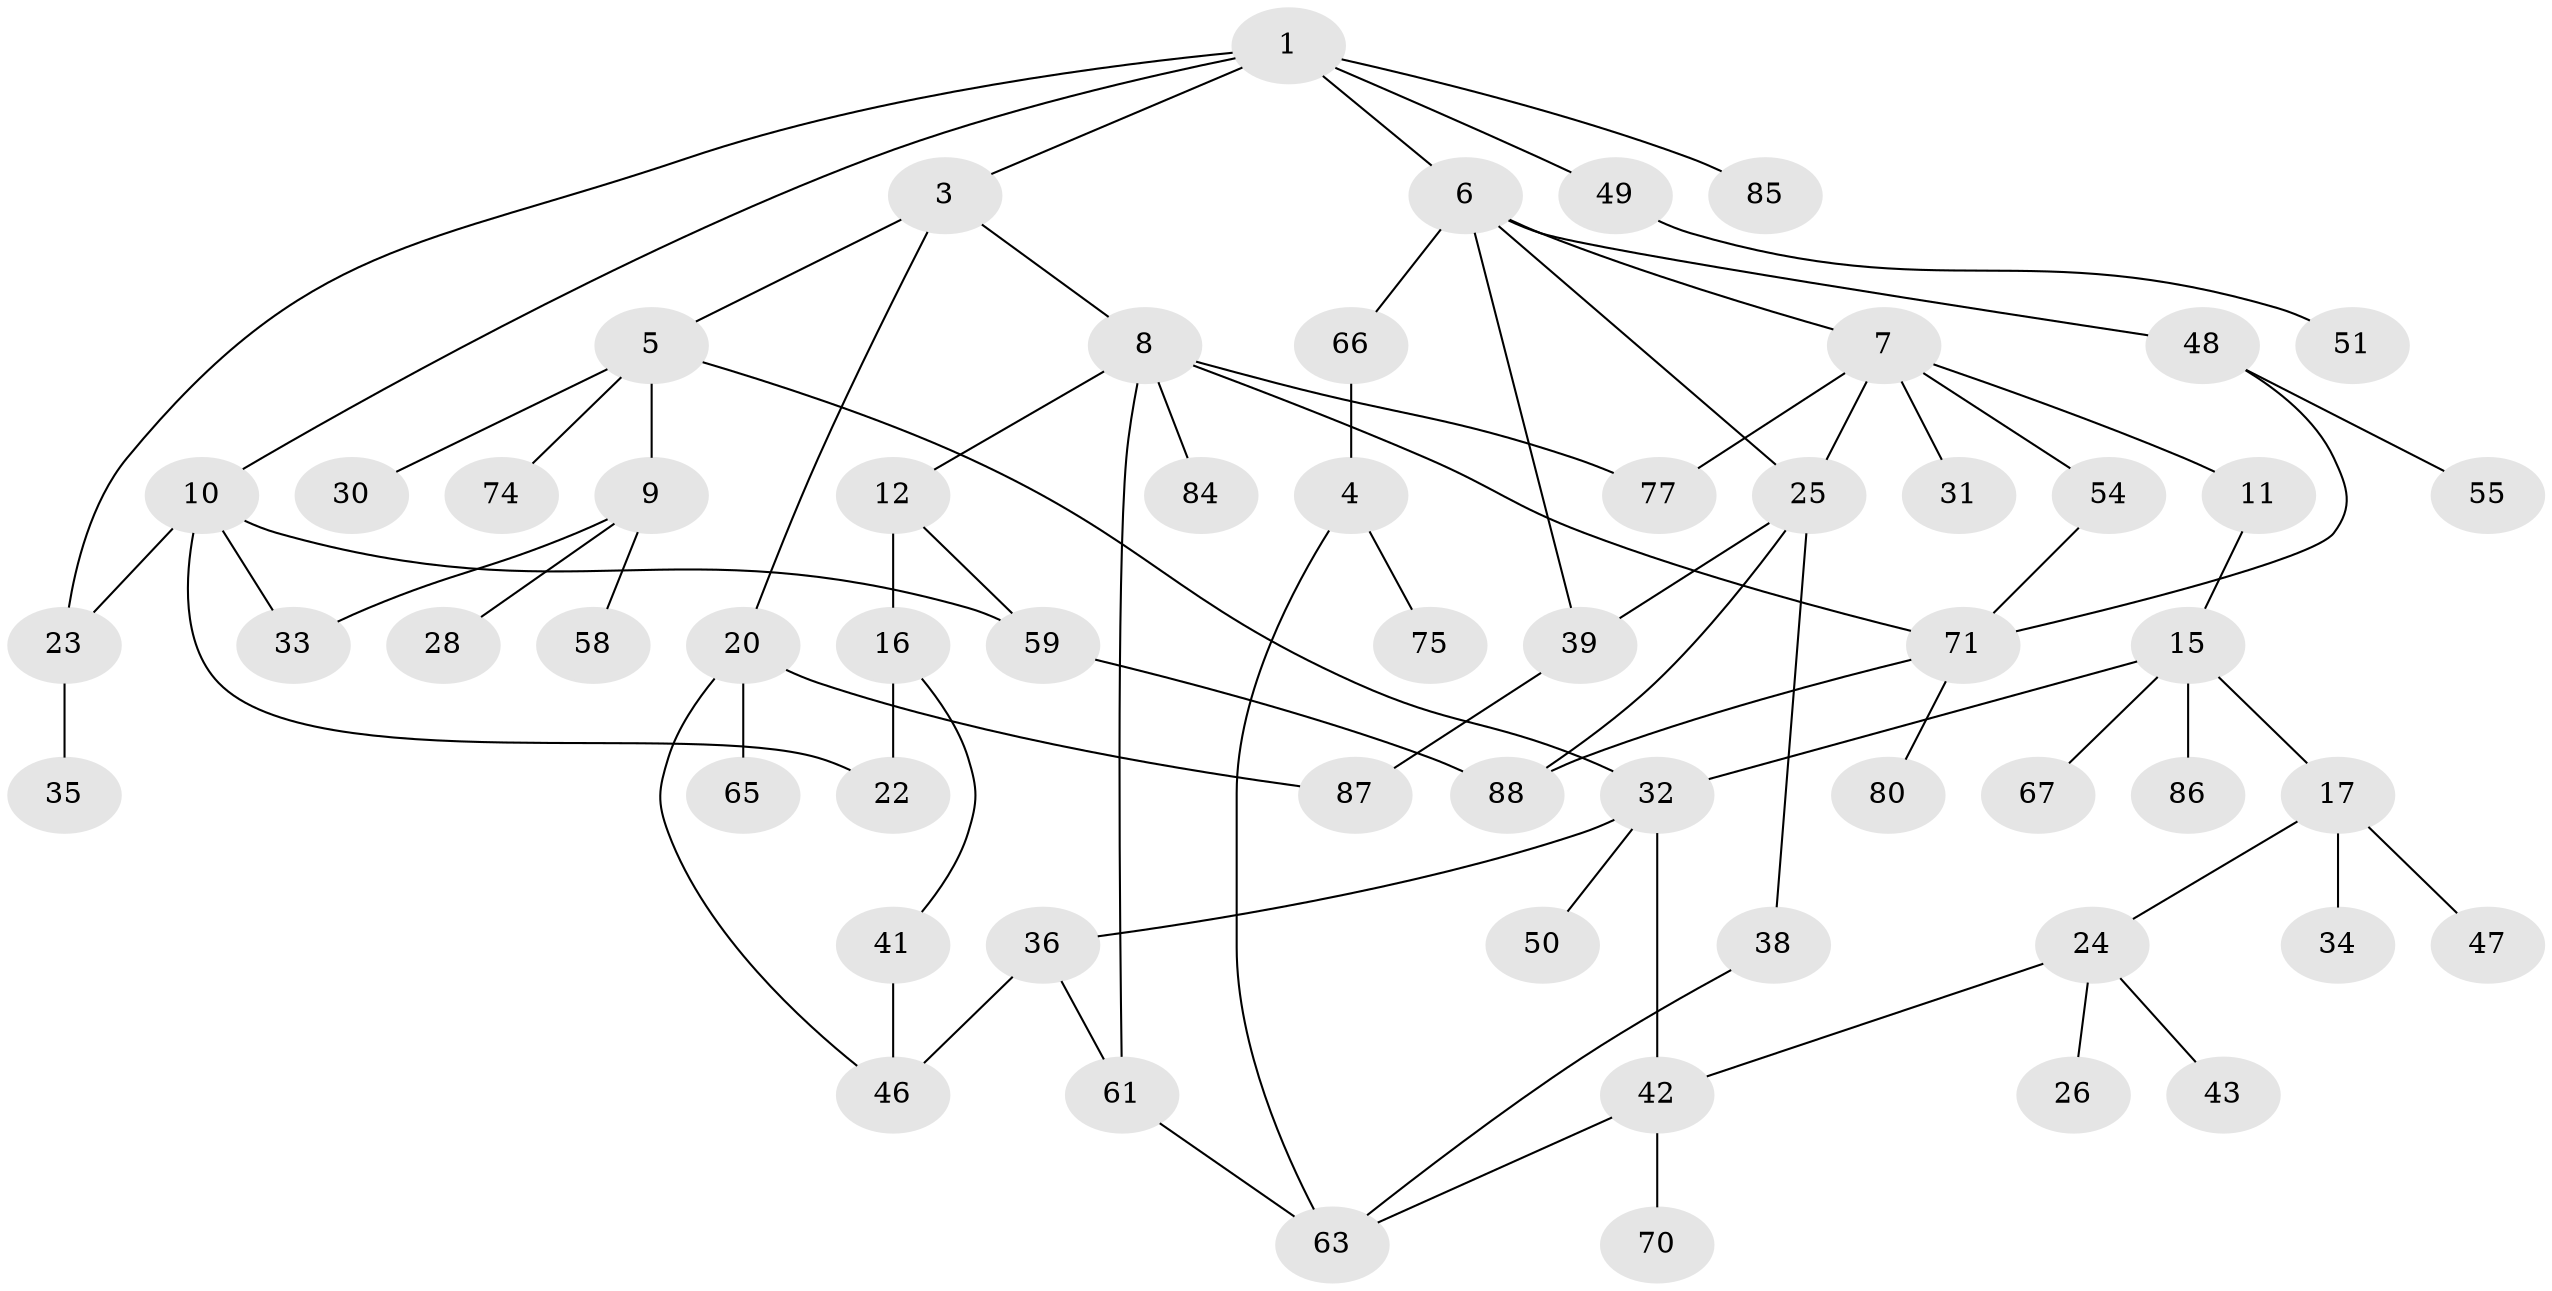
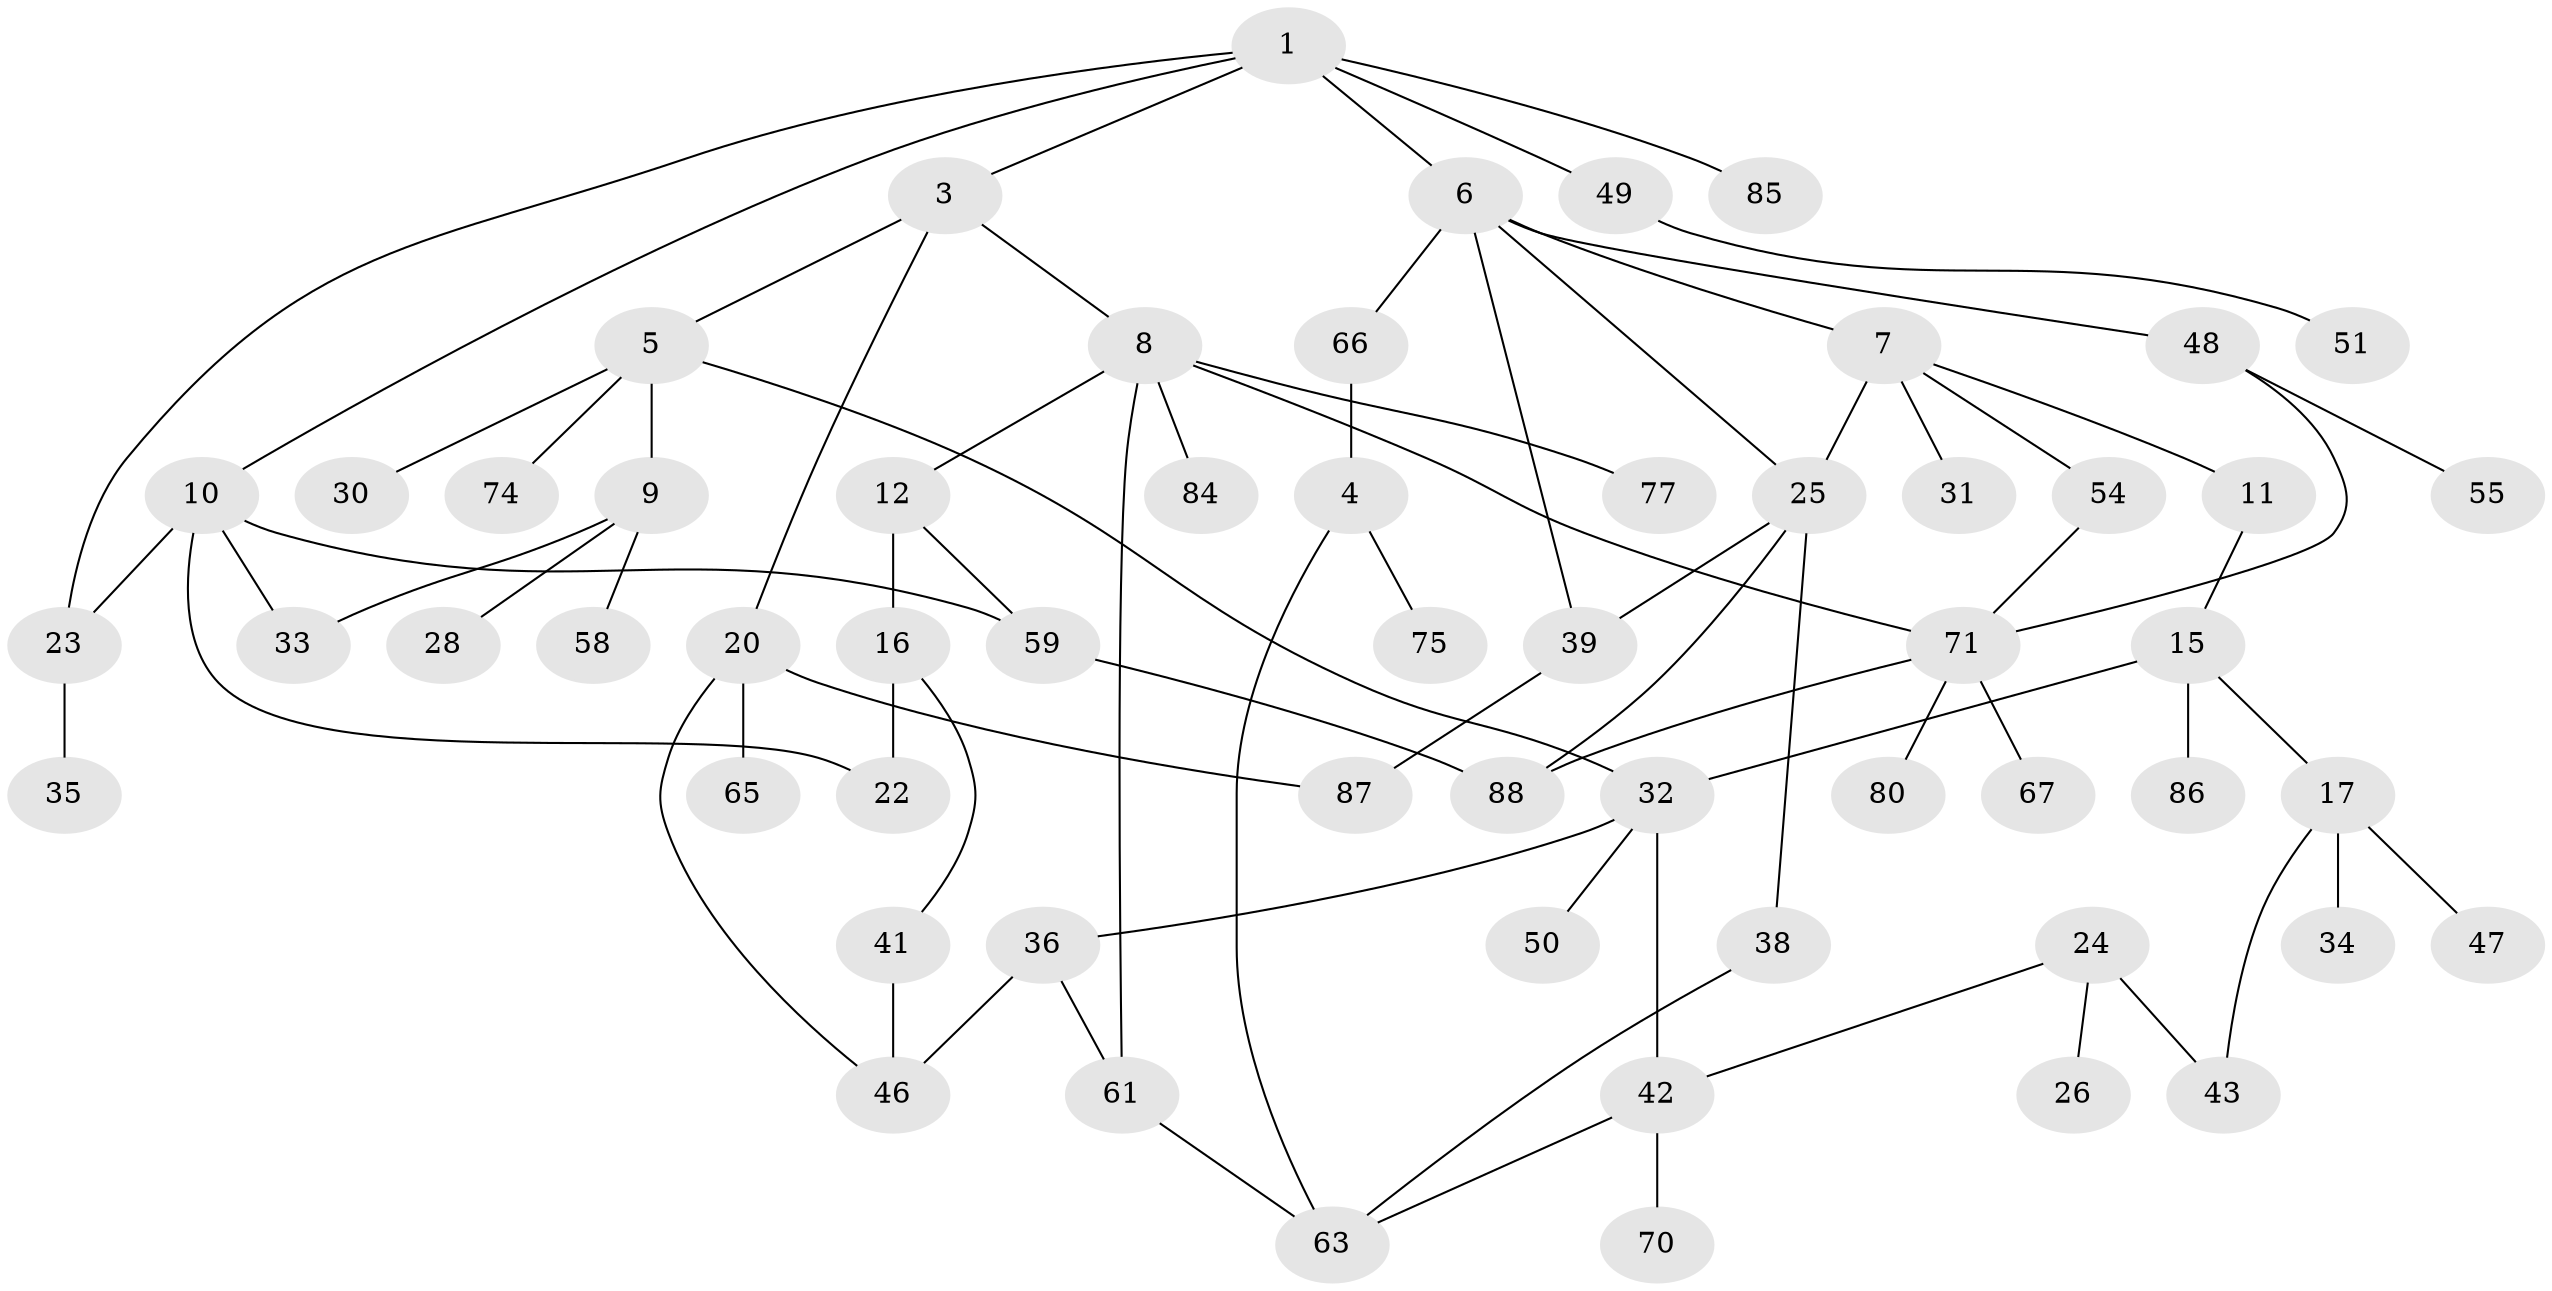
edge "7" -- "77": removed
edge "15" -- "67": now "71" -- "67"
edge "17" -- "24": now "17" -- "43"
